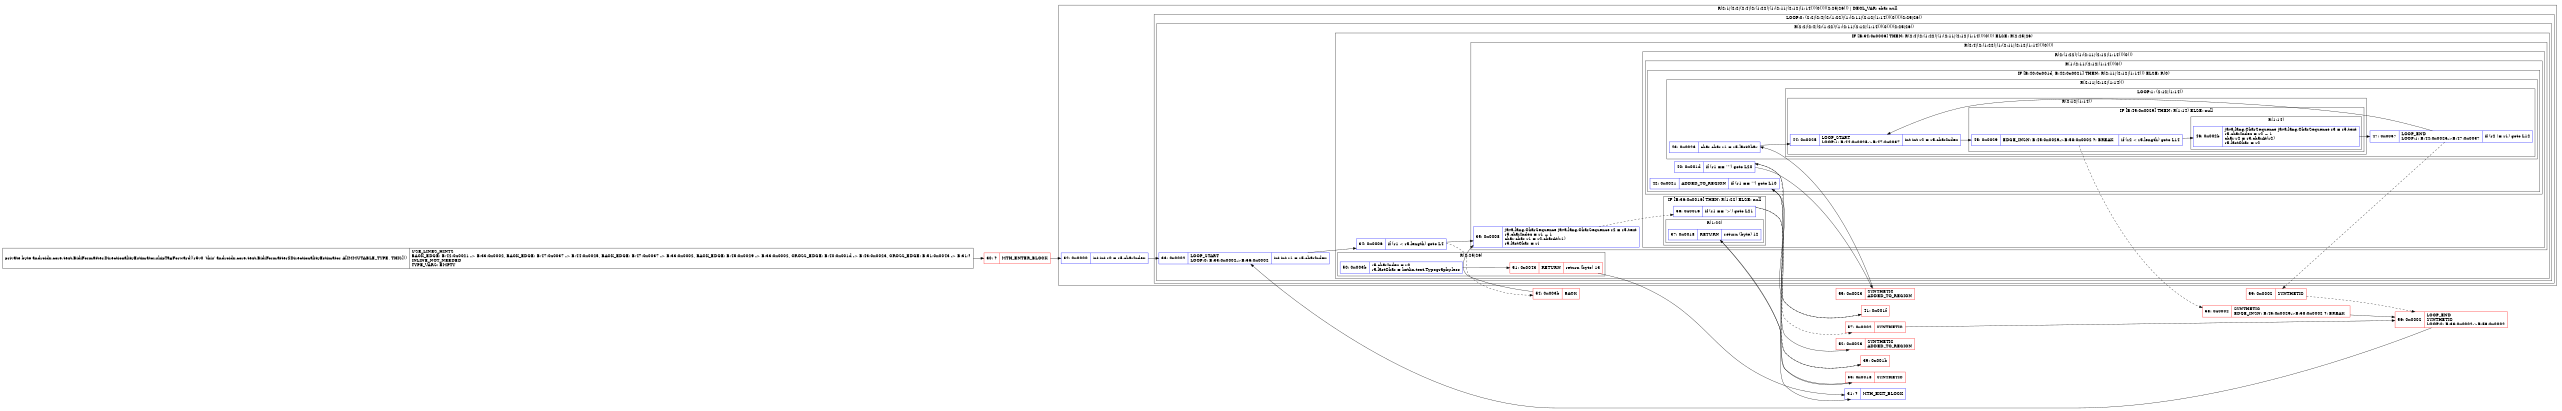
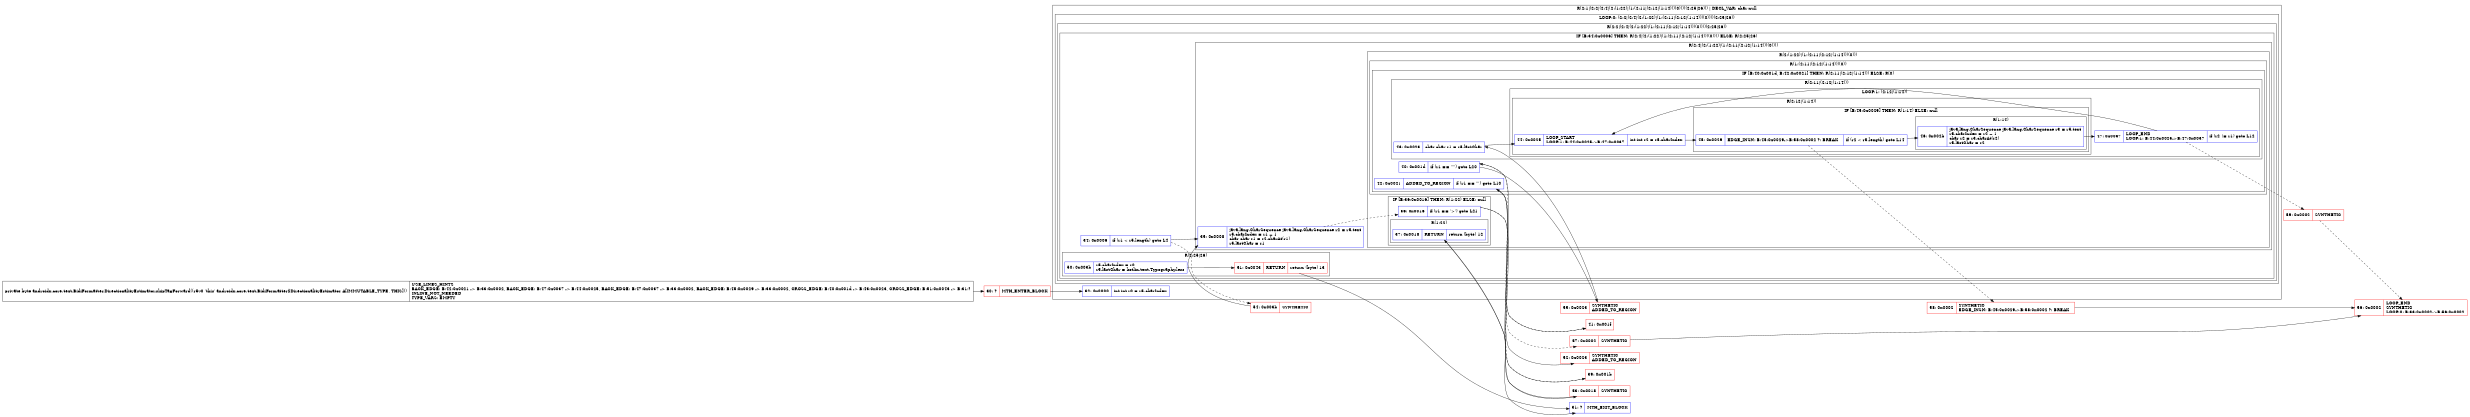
node "33: 0x0002": removed
node "54: 0x003b": text "BACK" -> "SYNTHETIC"
